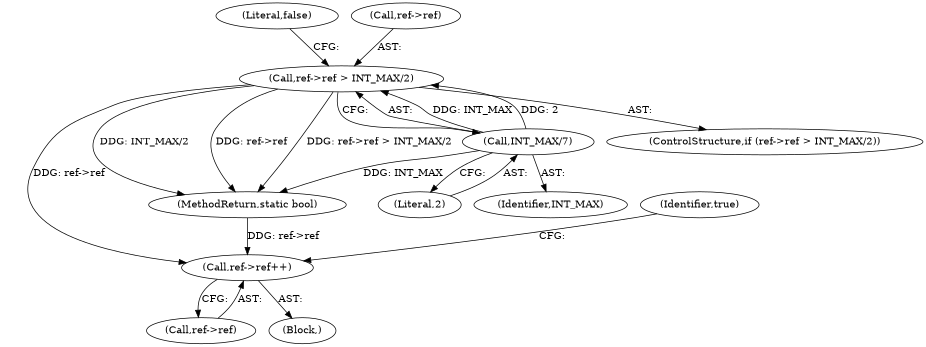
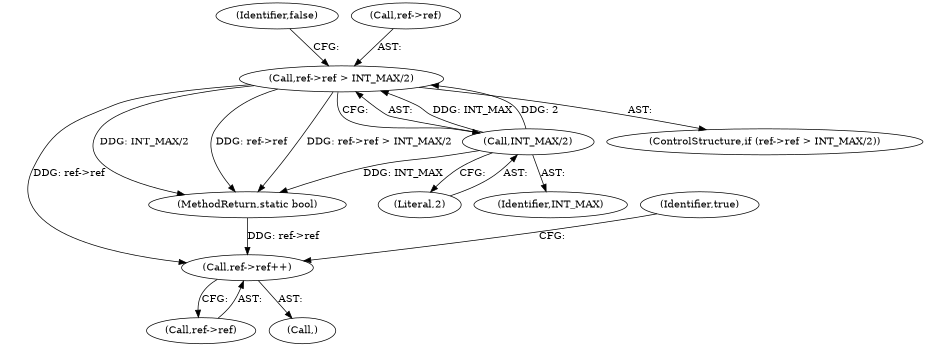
node "(Literal,false)": label "(Literal,false)" -> "(Identifier,false)"
node "(Call,INT_MAX/7)": label "(Call,INT_MAX/7)" -> "(Call,INT_MAX/2)"
node "(Block,)": label "(Block,)" -> "(Call,)"
